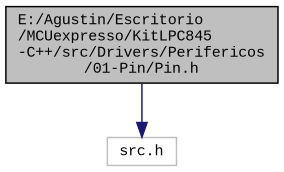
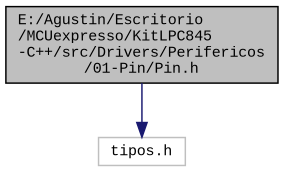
node "src.h": label "src.h" -> "tipos.h"
